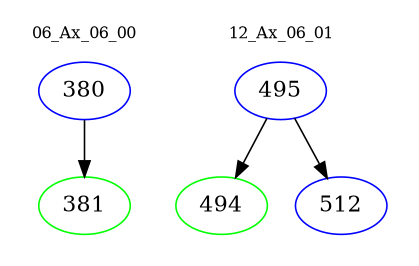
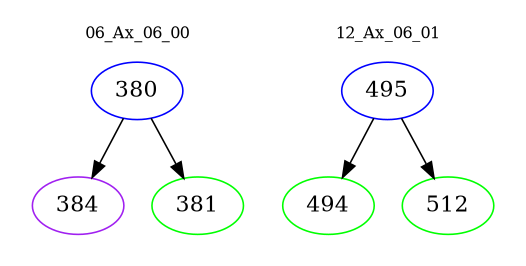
node "384": added
node "512": color blue -> green
